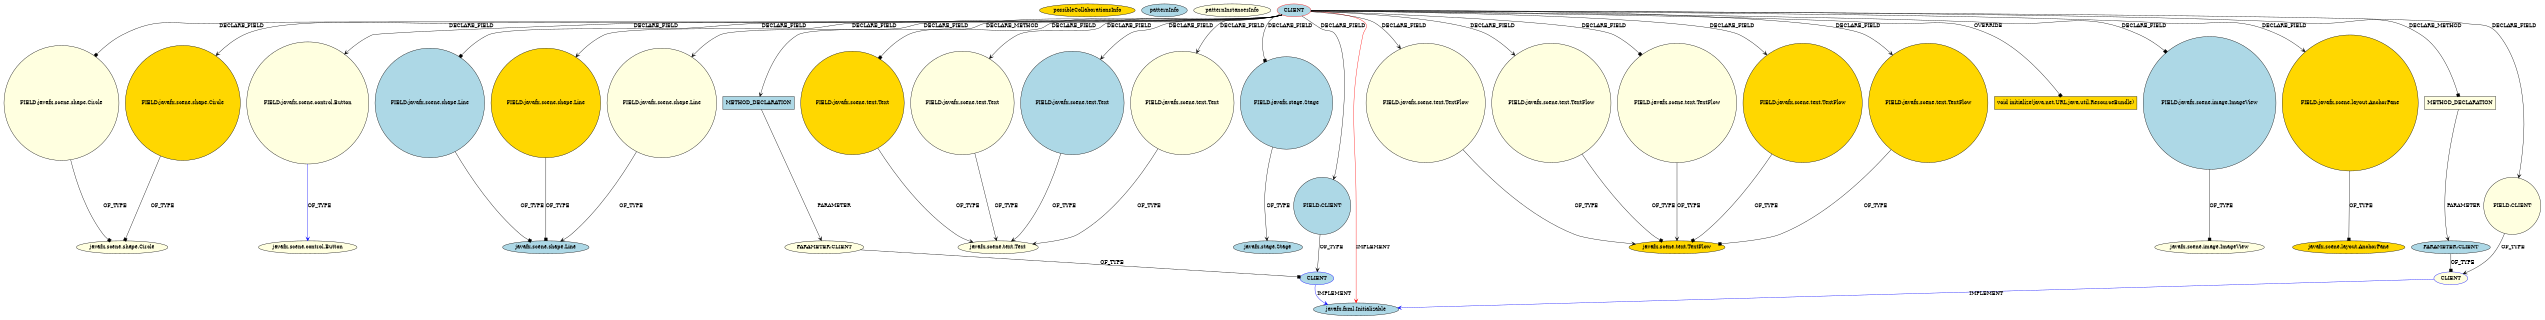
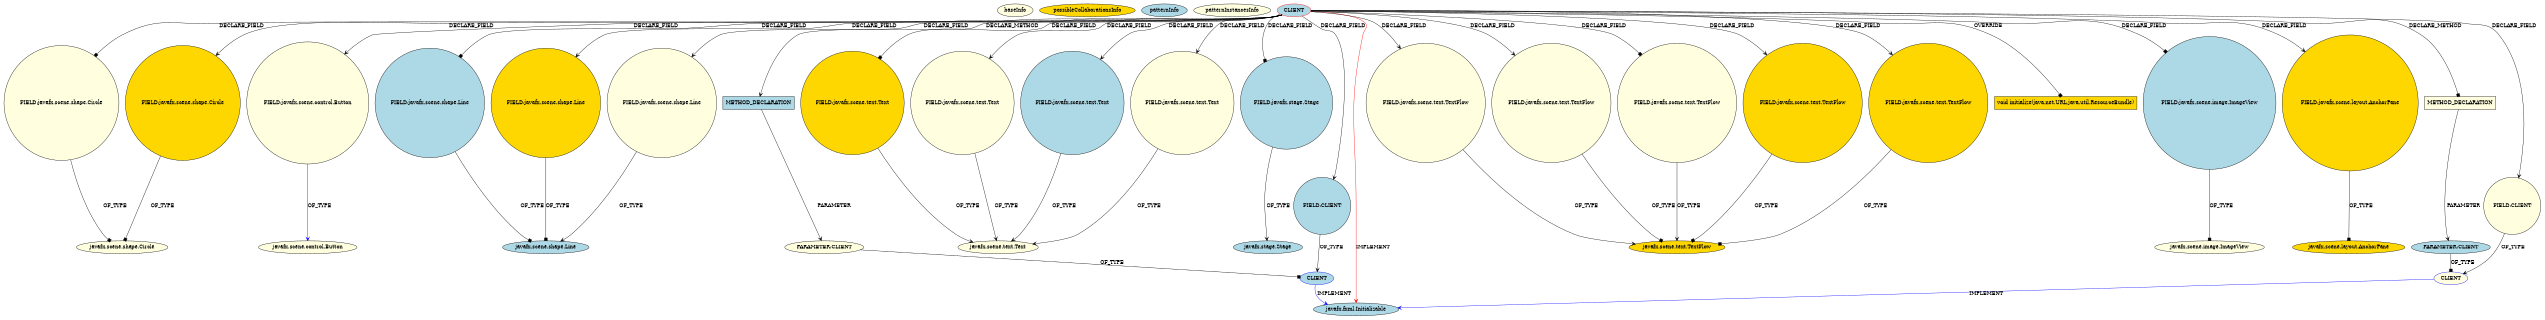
node "baseInfo": added
